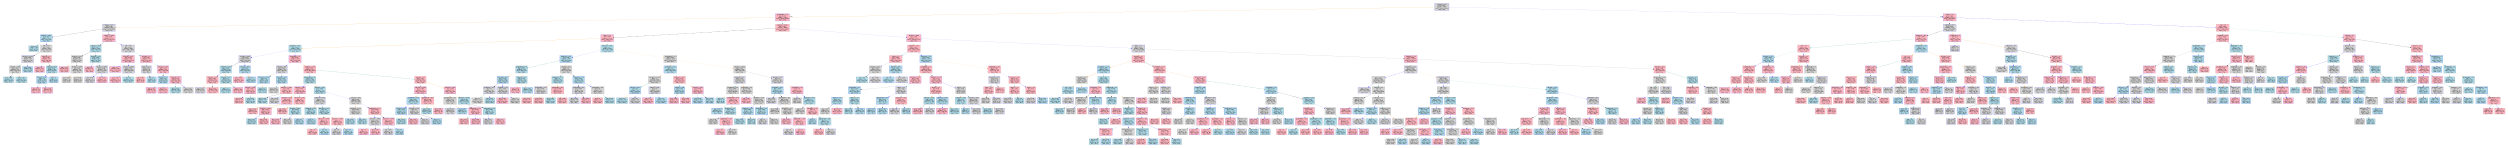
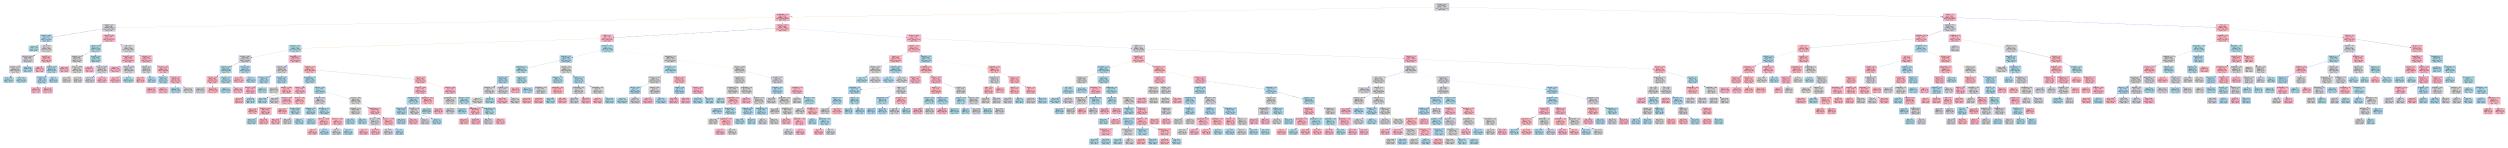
node "gini = 0.488 samples = 38 value = [16, 22] class = True": added
